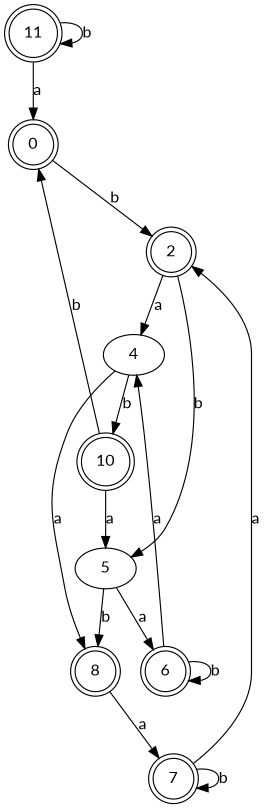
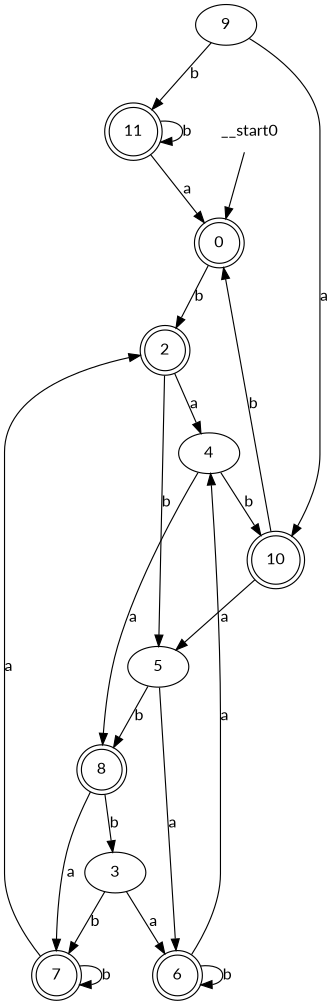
node "9": added
node "__start0": added
node "3": added
